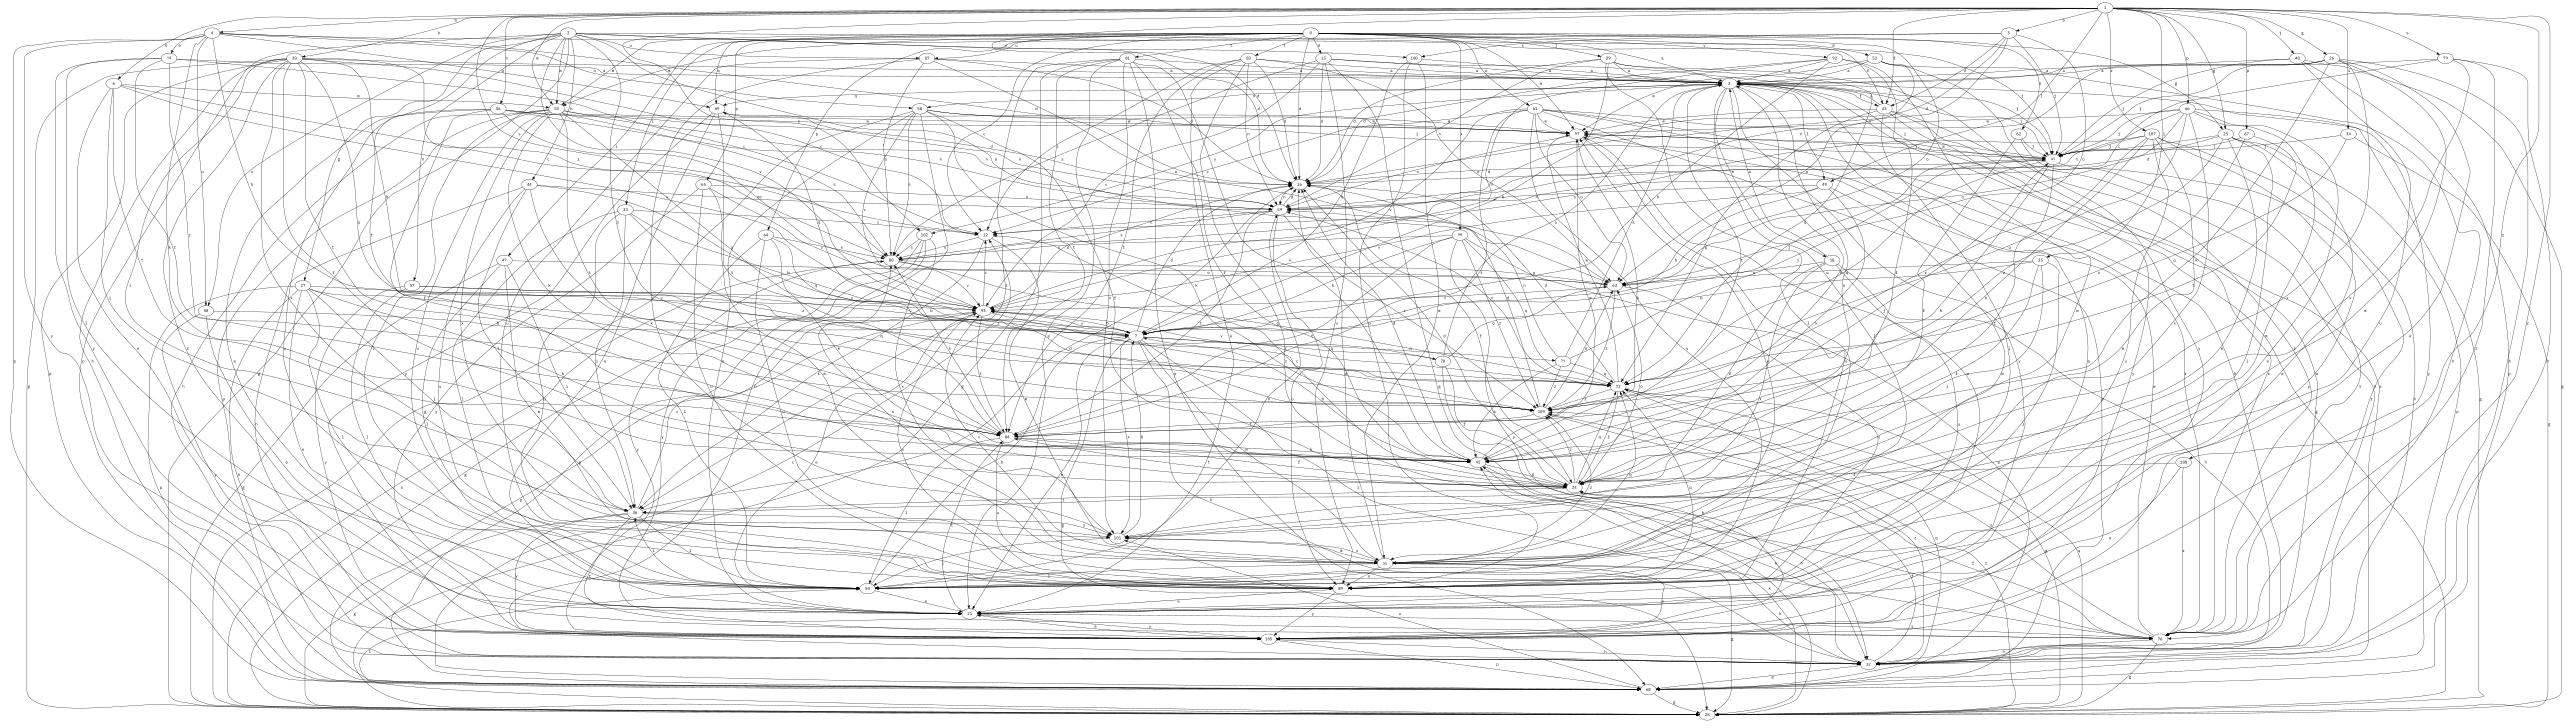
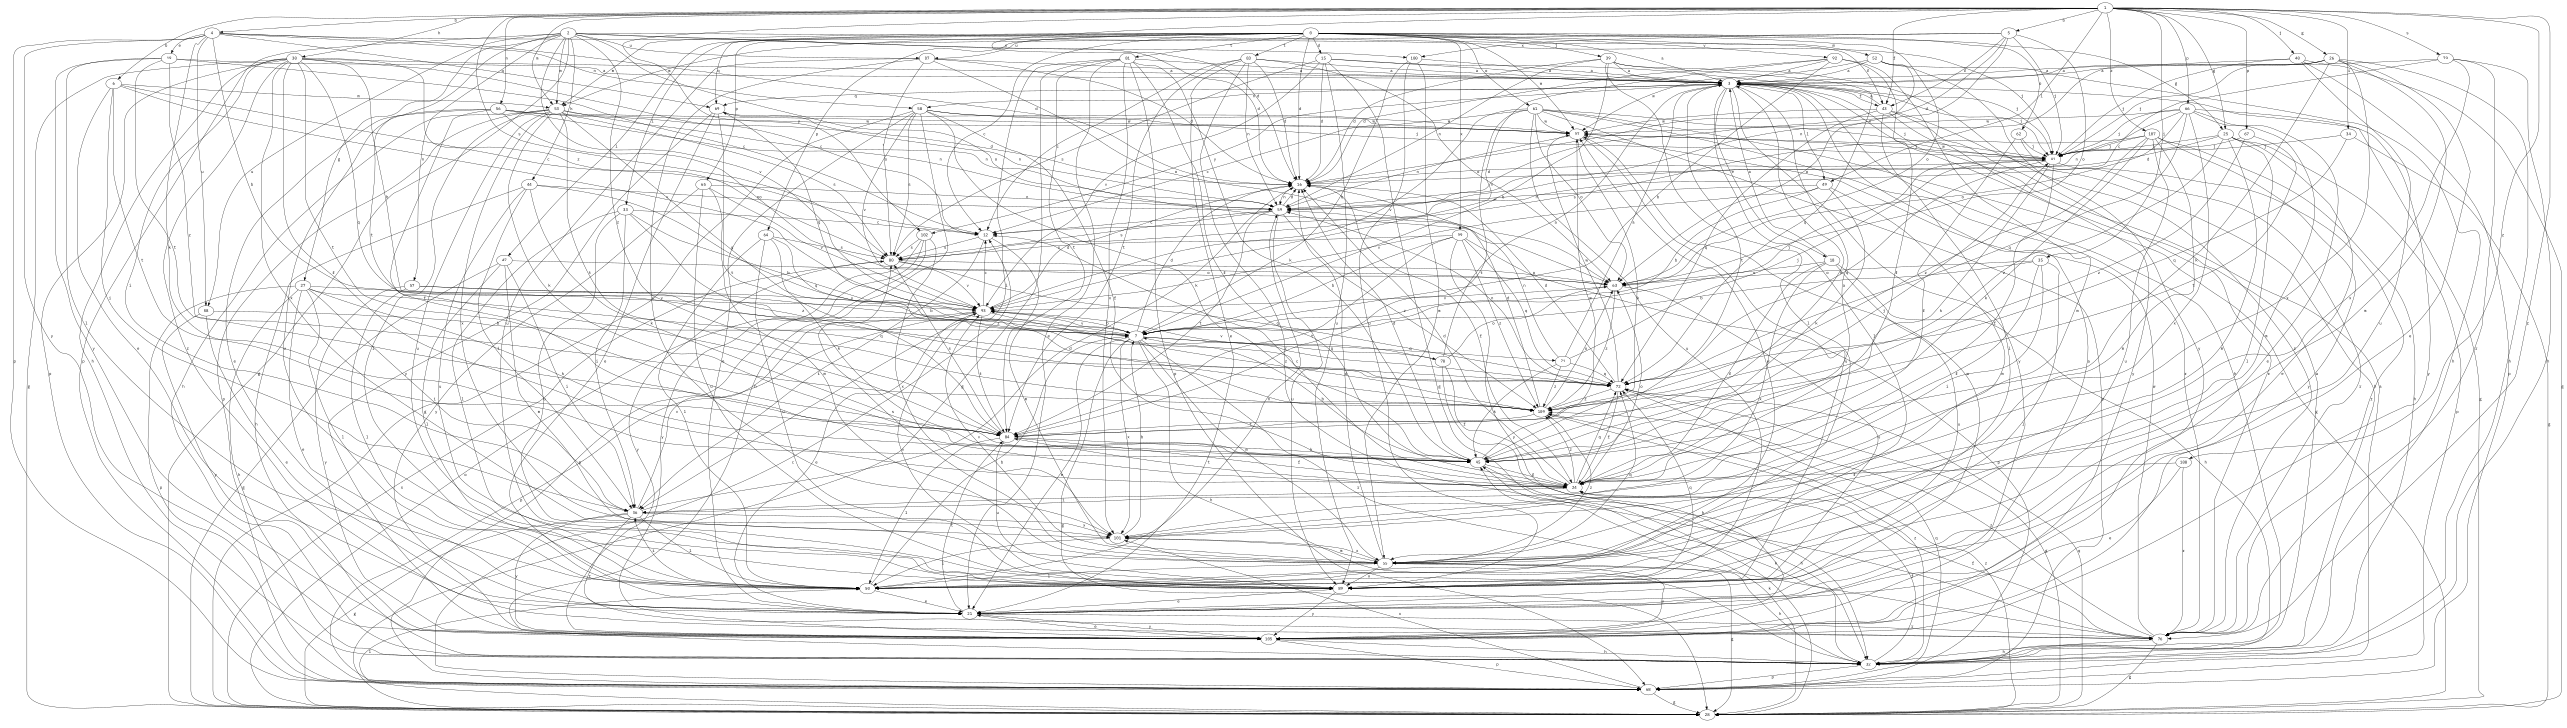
edge "102" -> "28": label "g" -> "o"
